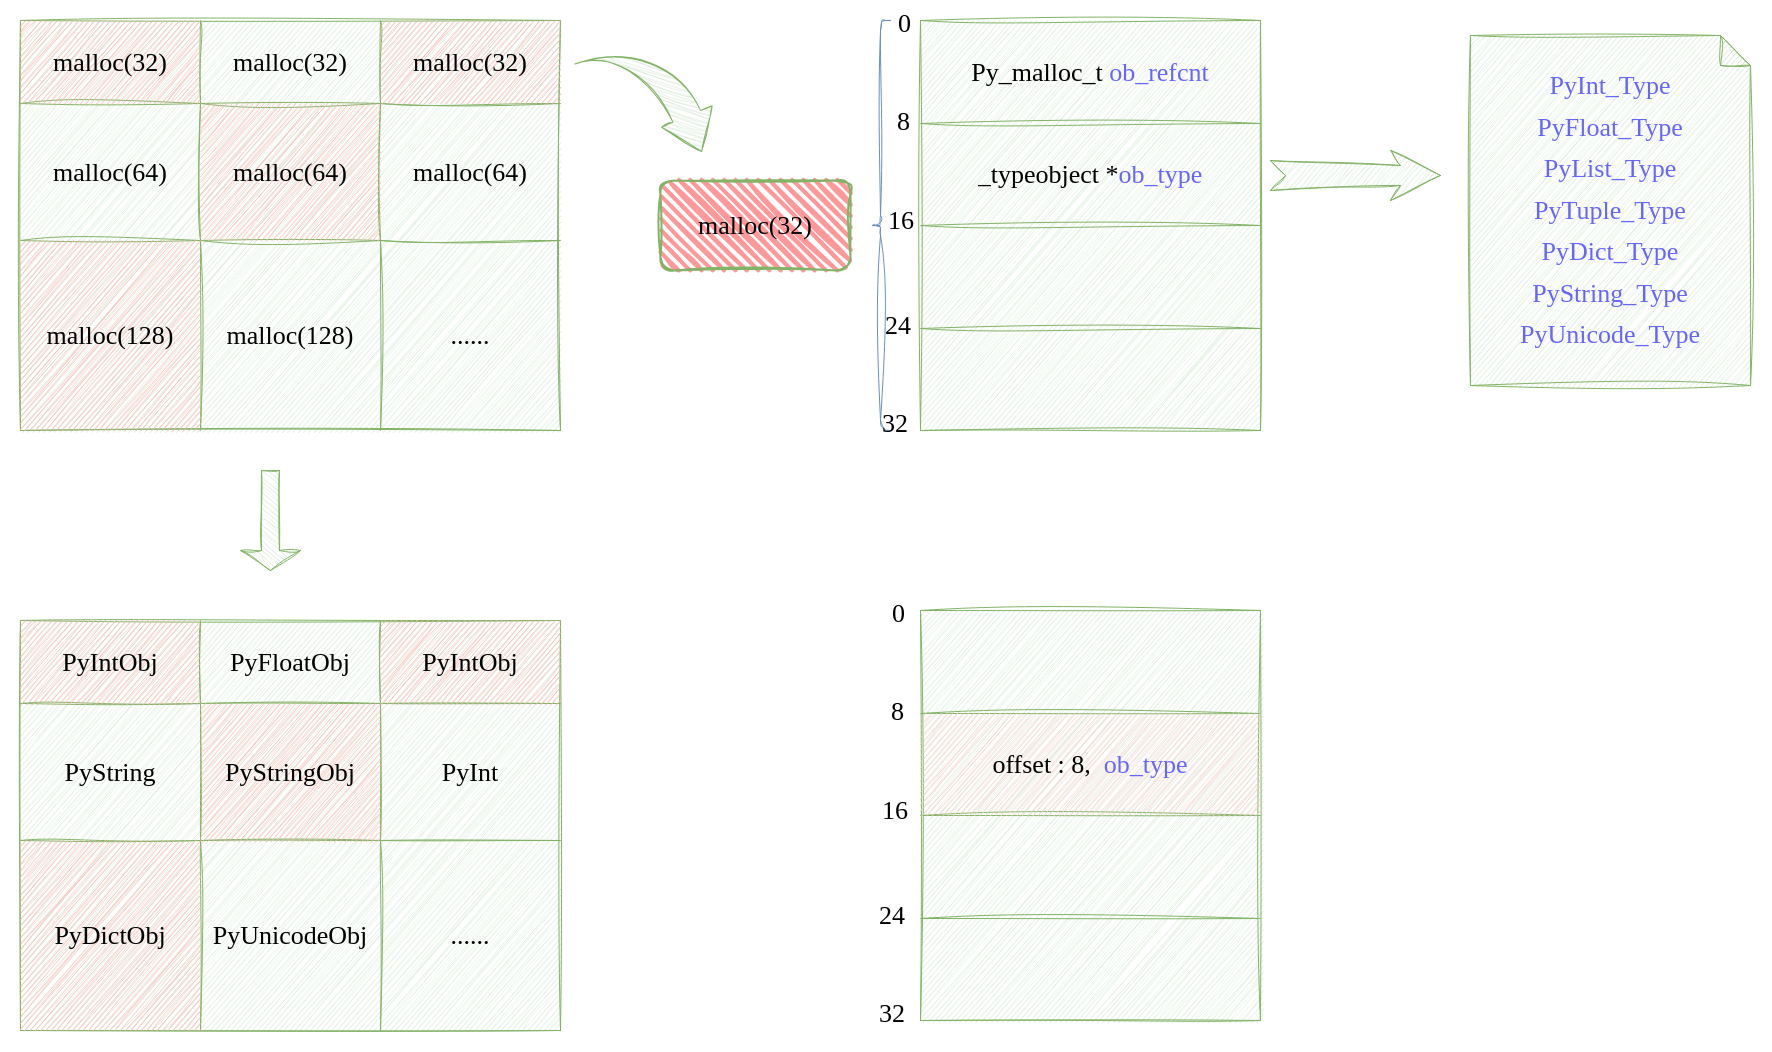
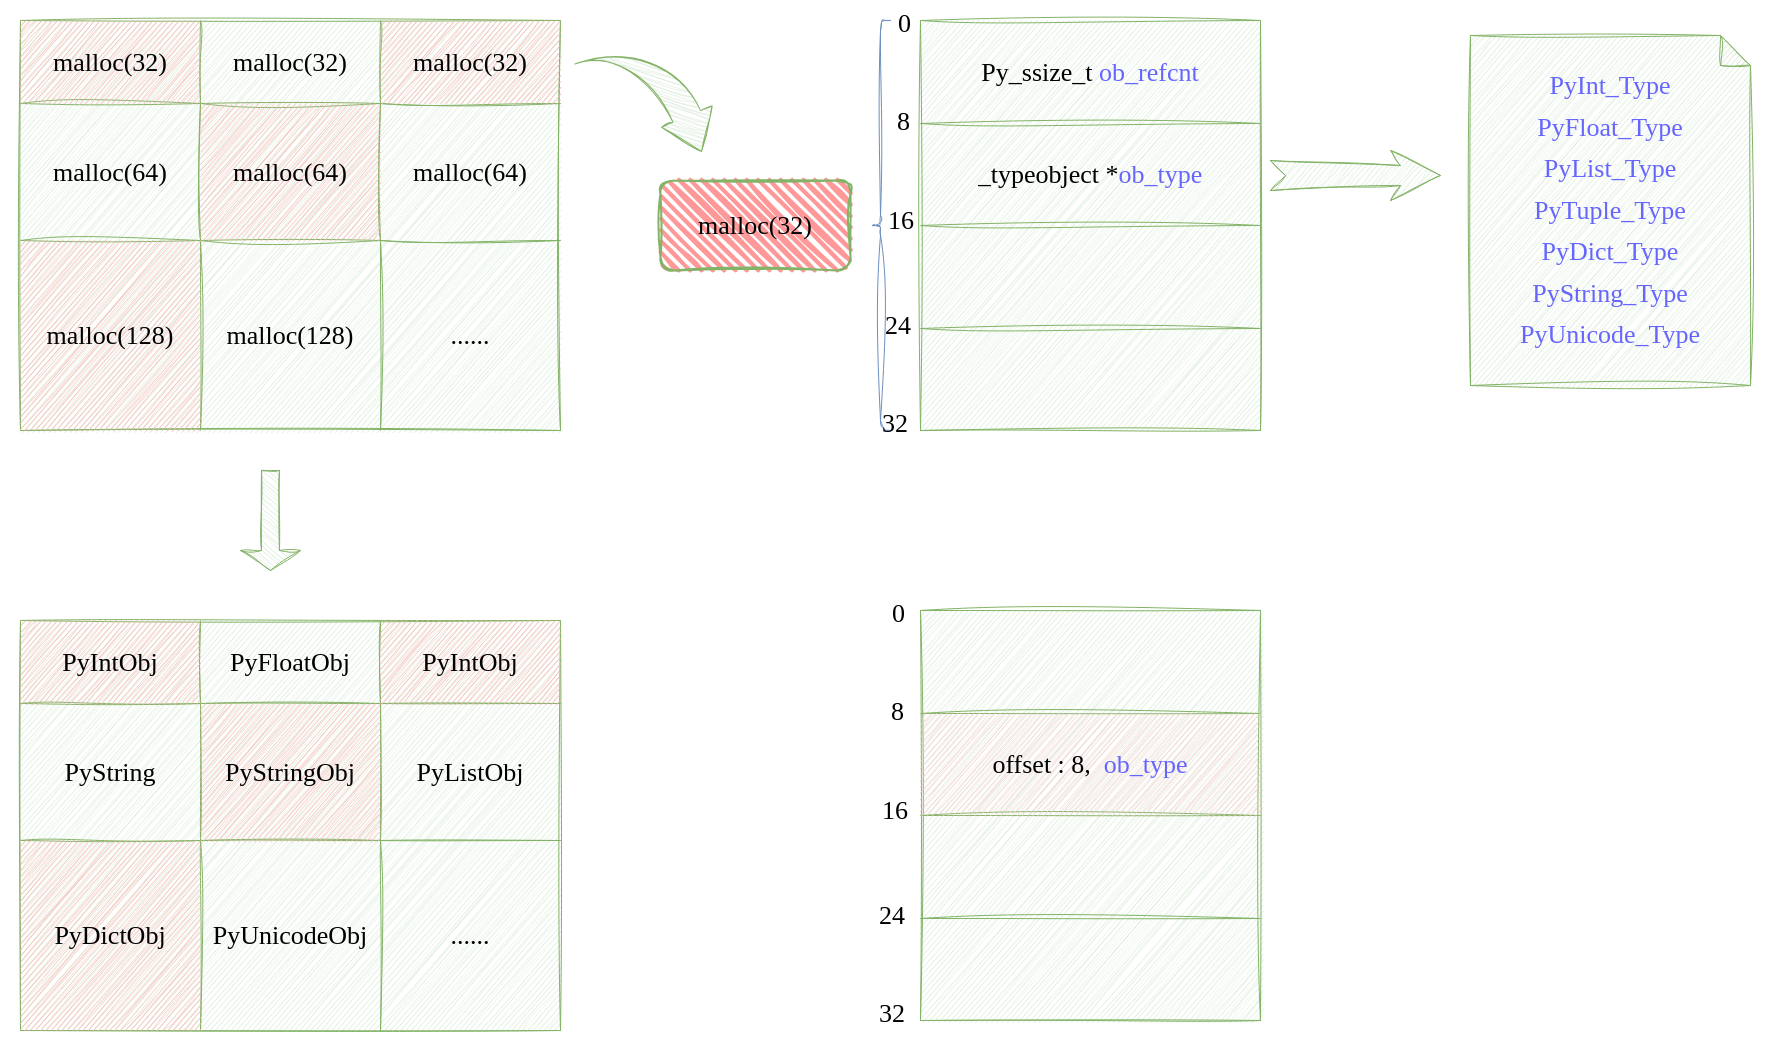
node "Py_malloc_t ob_refcnt": label "Py_malloc_t ob_refcnt" -> "Py_ssize_t ob_refcnt"
node "PyInt": label "PyInt" -> "PyListObj"
